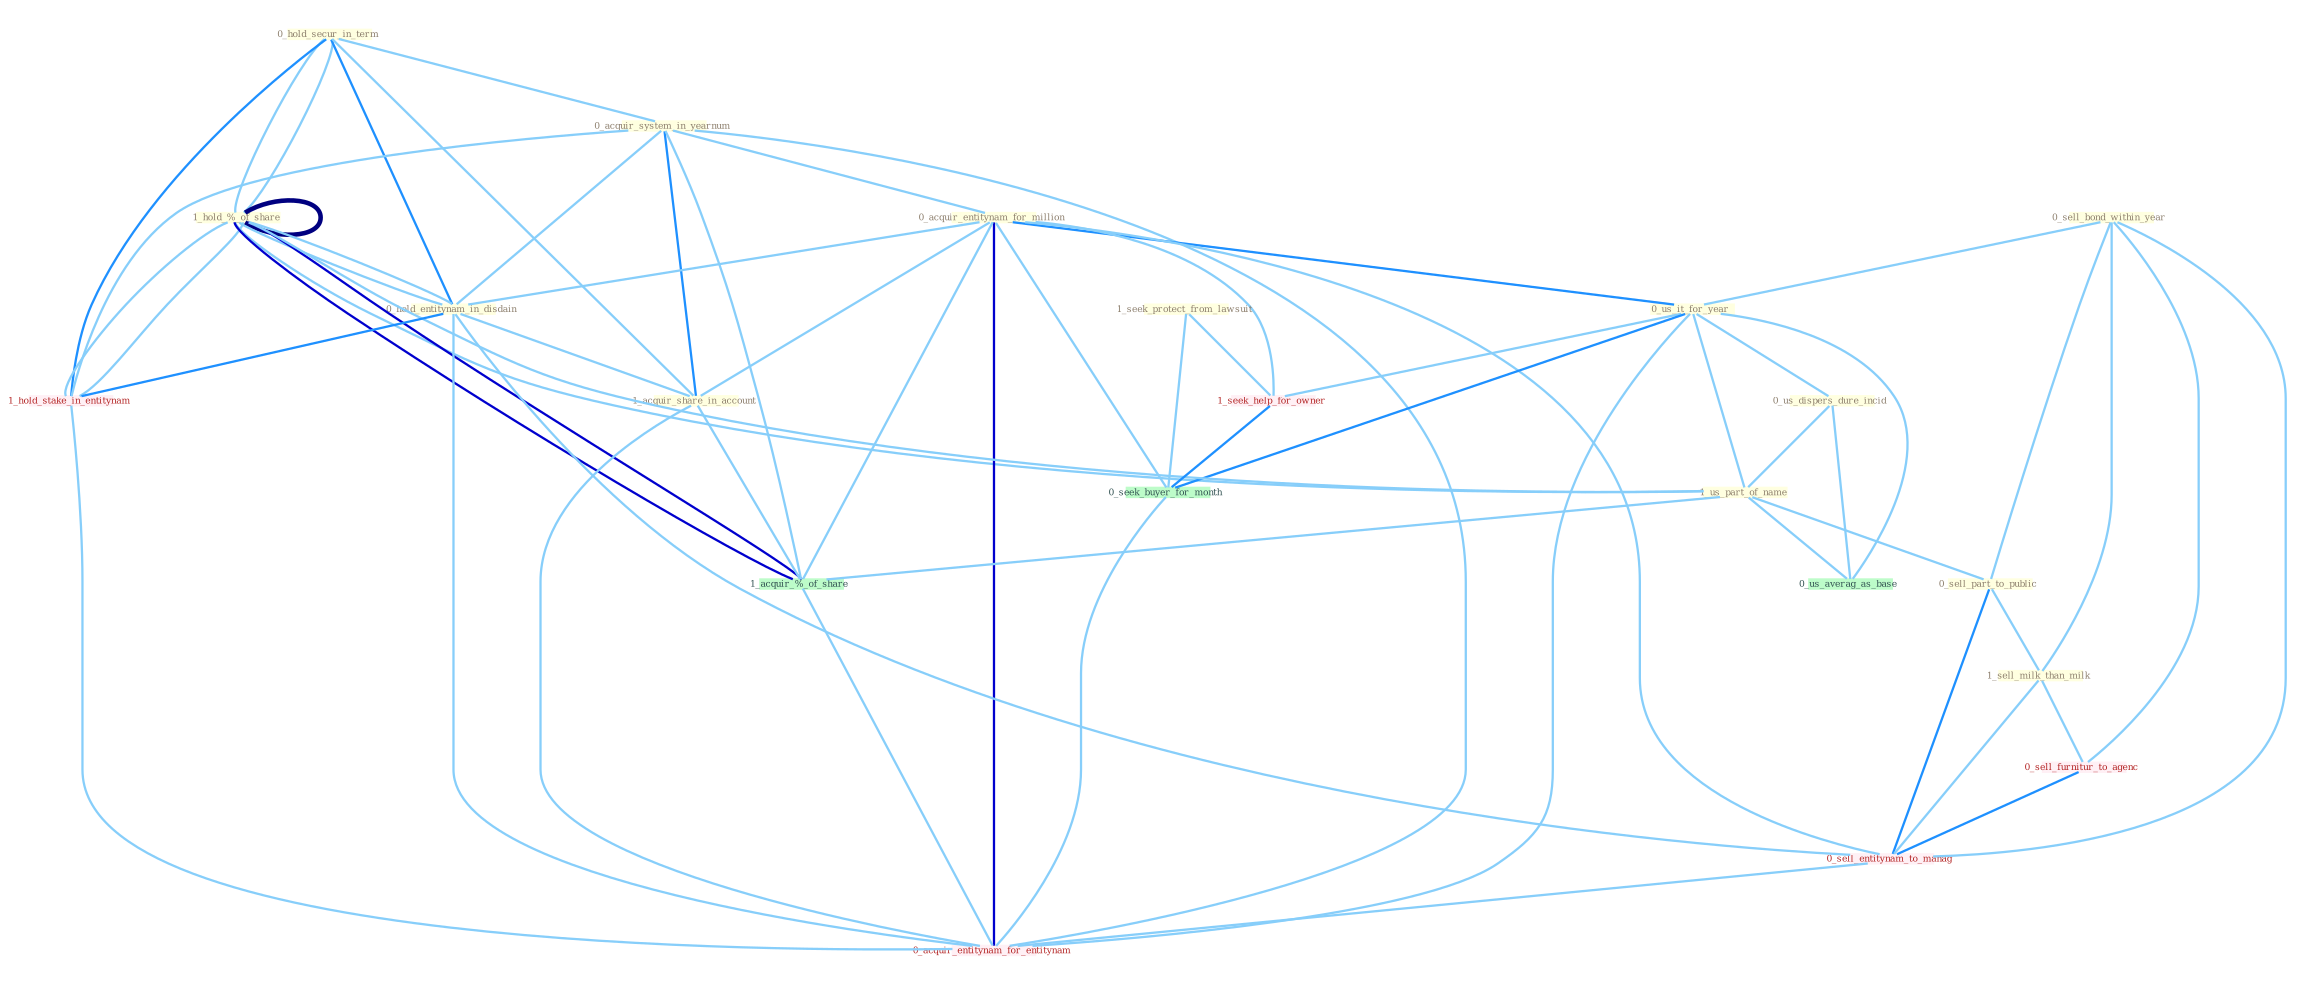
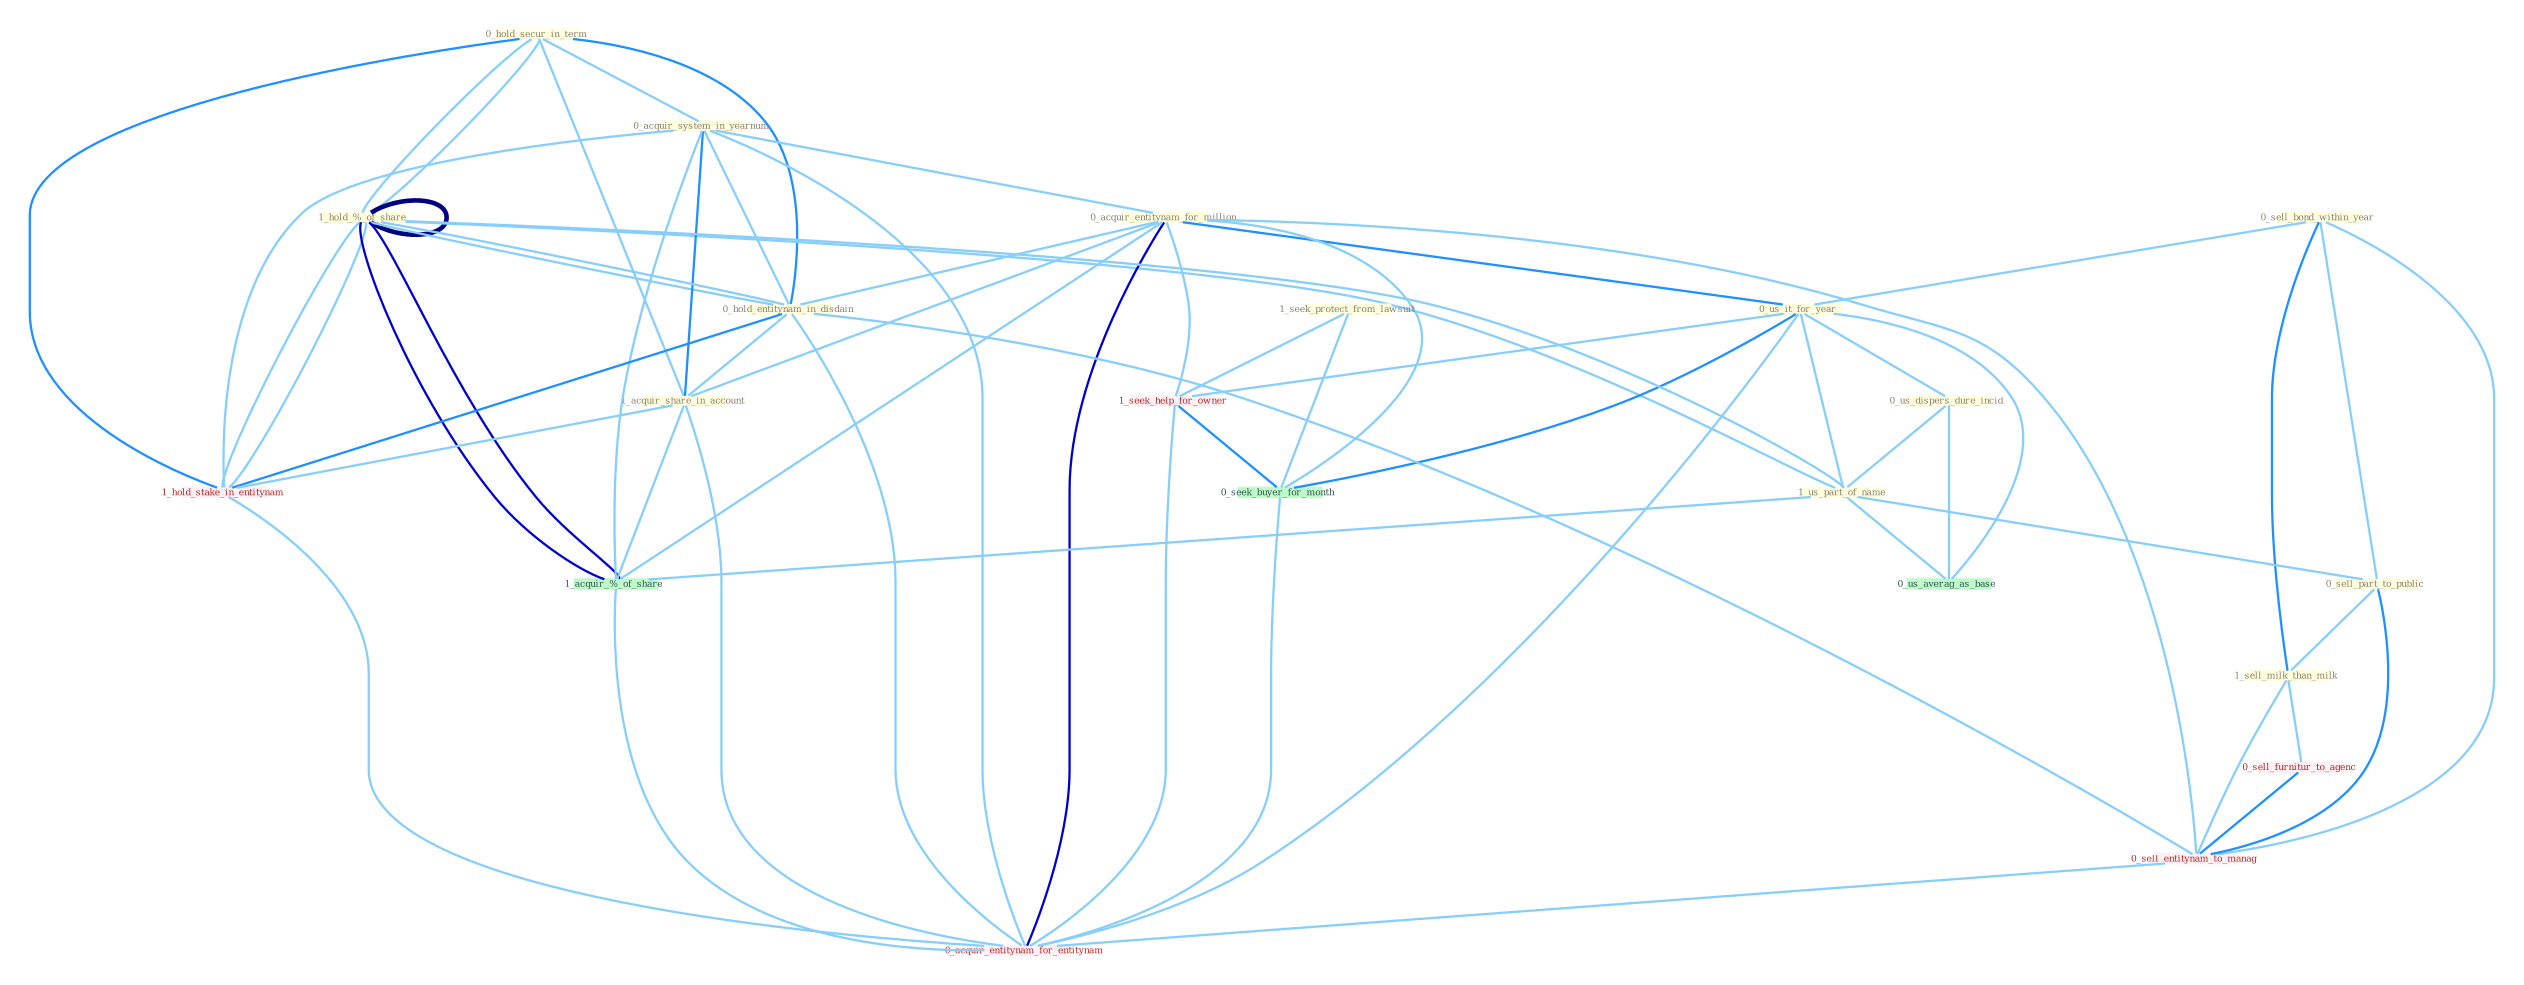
edge "1_acquir_share_in_account" -- "1_hold_stake_in_entitynam": added
edge "0_sell_bond_within_year" -- "1_sell_milk_than_milk": color #87cefa -> #1e90ff
edge "0_sell_bond_within_year" -- "0_sell_furnitur_to_agenc": removed
edge "1_seek_help_for_owner" -- "0_acquir_entitynam_for_entitynam": added
